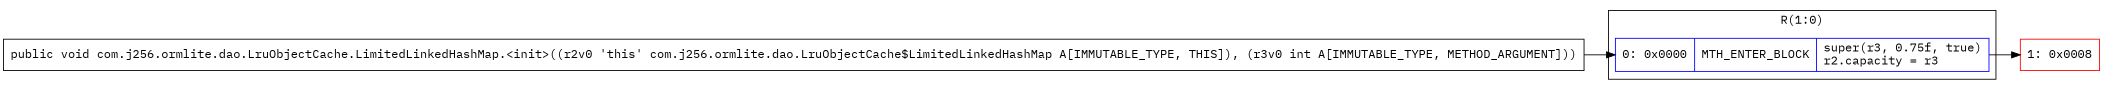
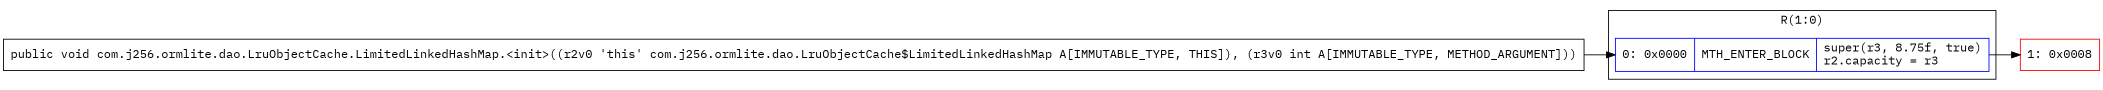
node "0: 0x0000": text "super(r3, 0.75f, true)" -> "super(r3, 8.75f, true)"
